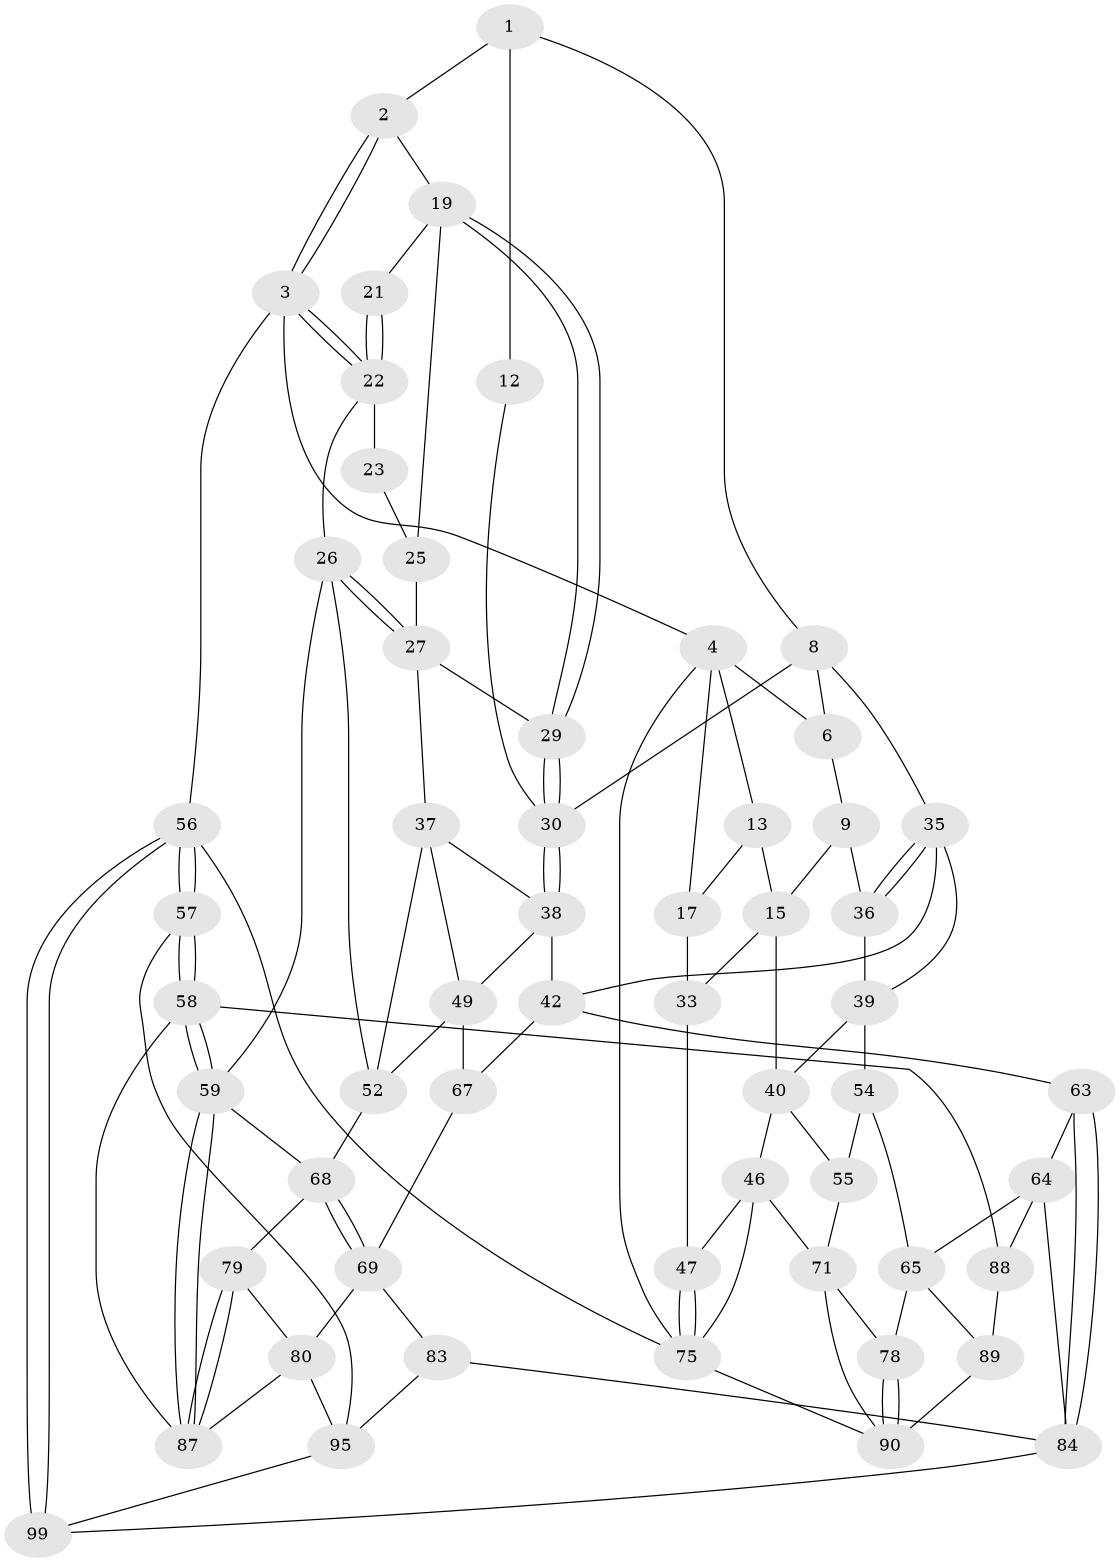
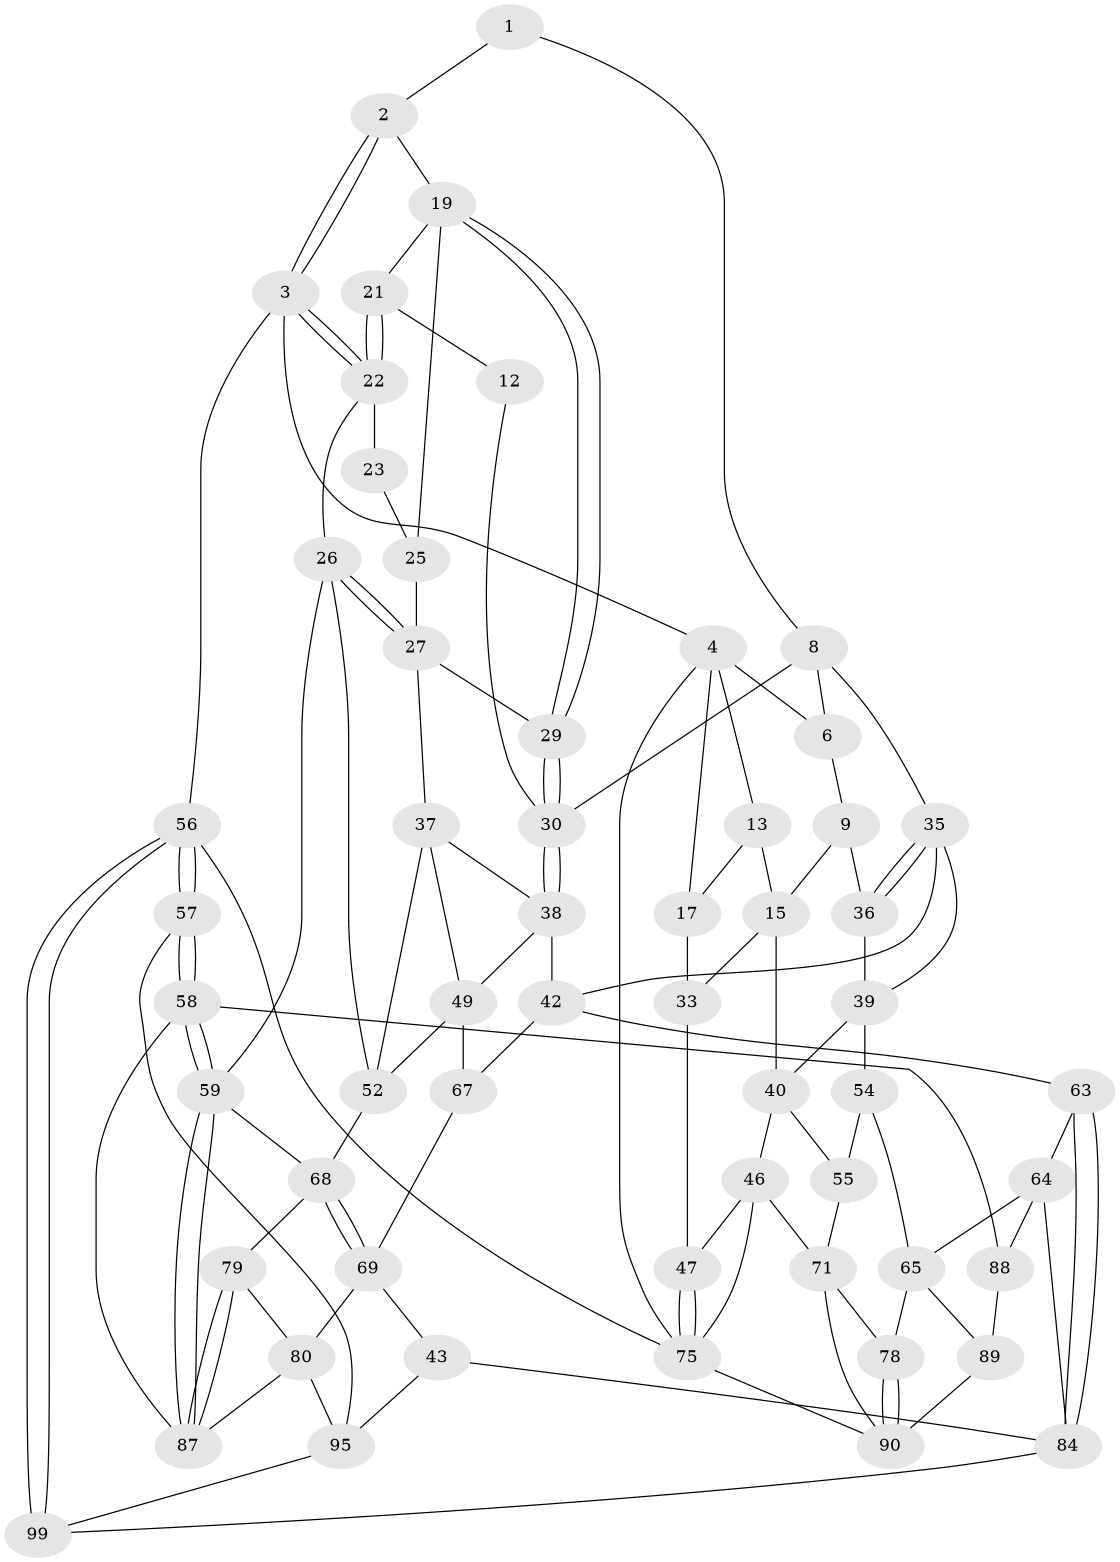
edge "1" -- "12": now "21" -- "12"
node "83": label "83" -> "43"
